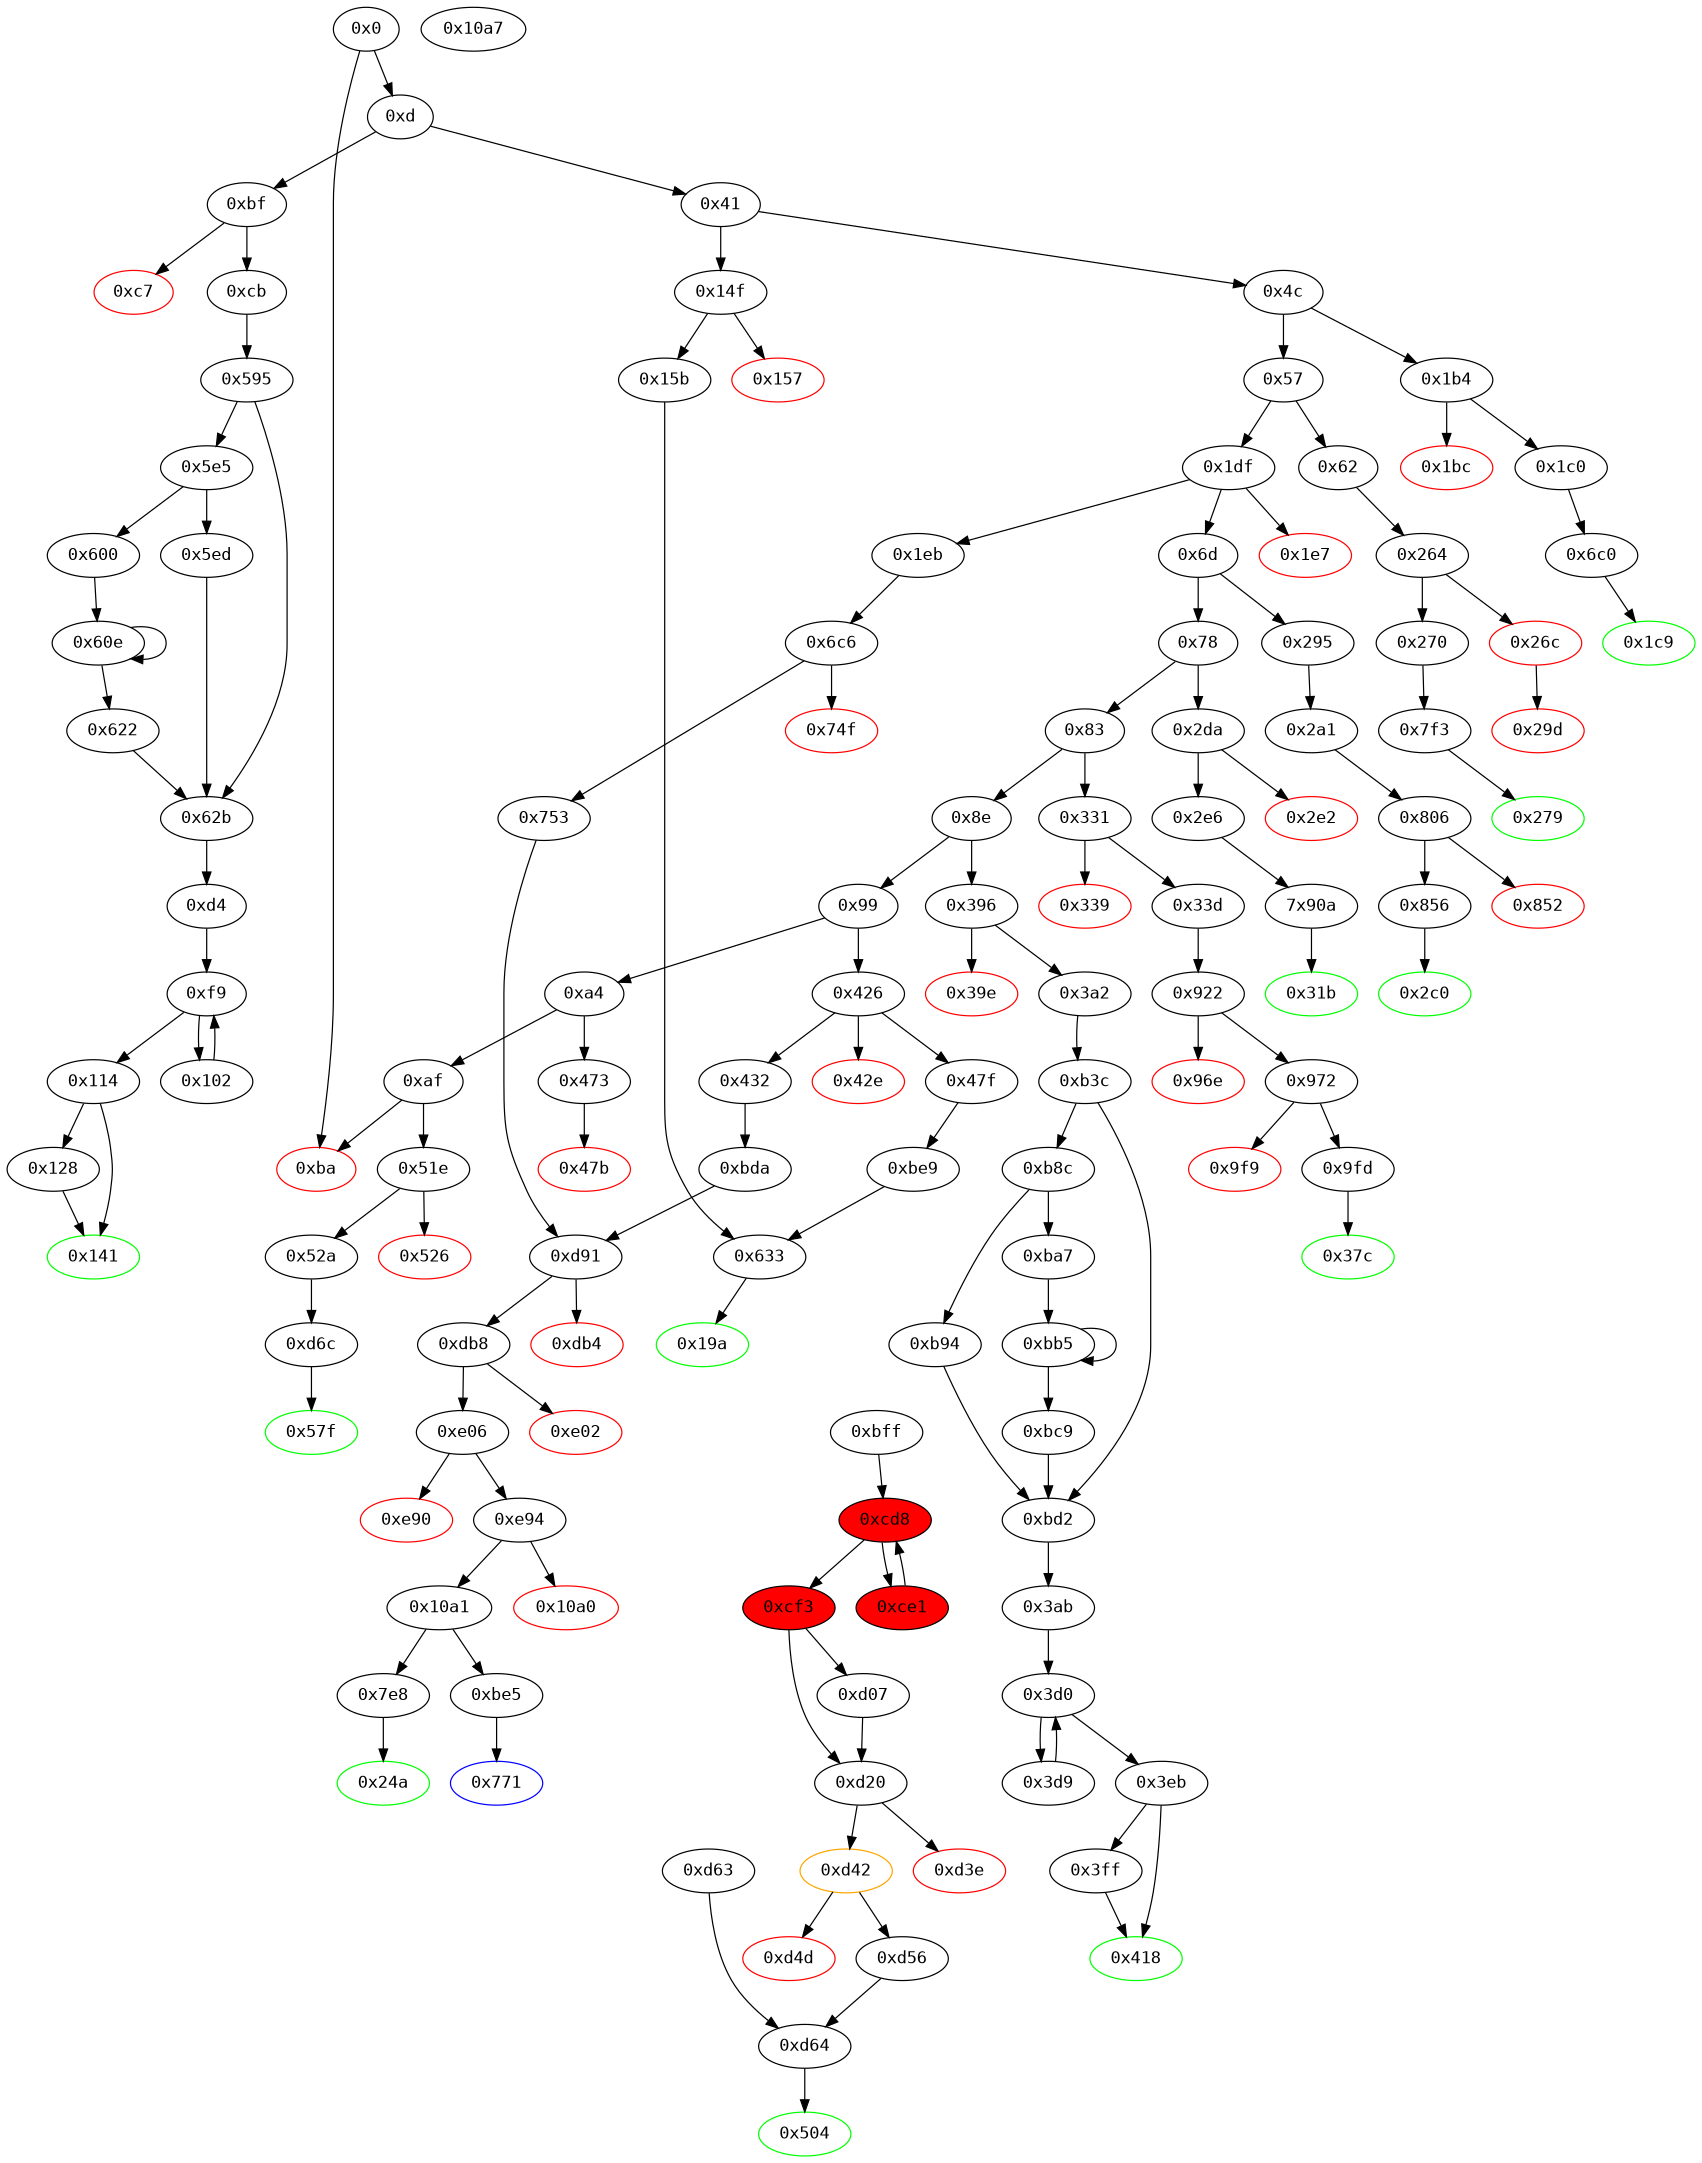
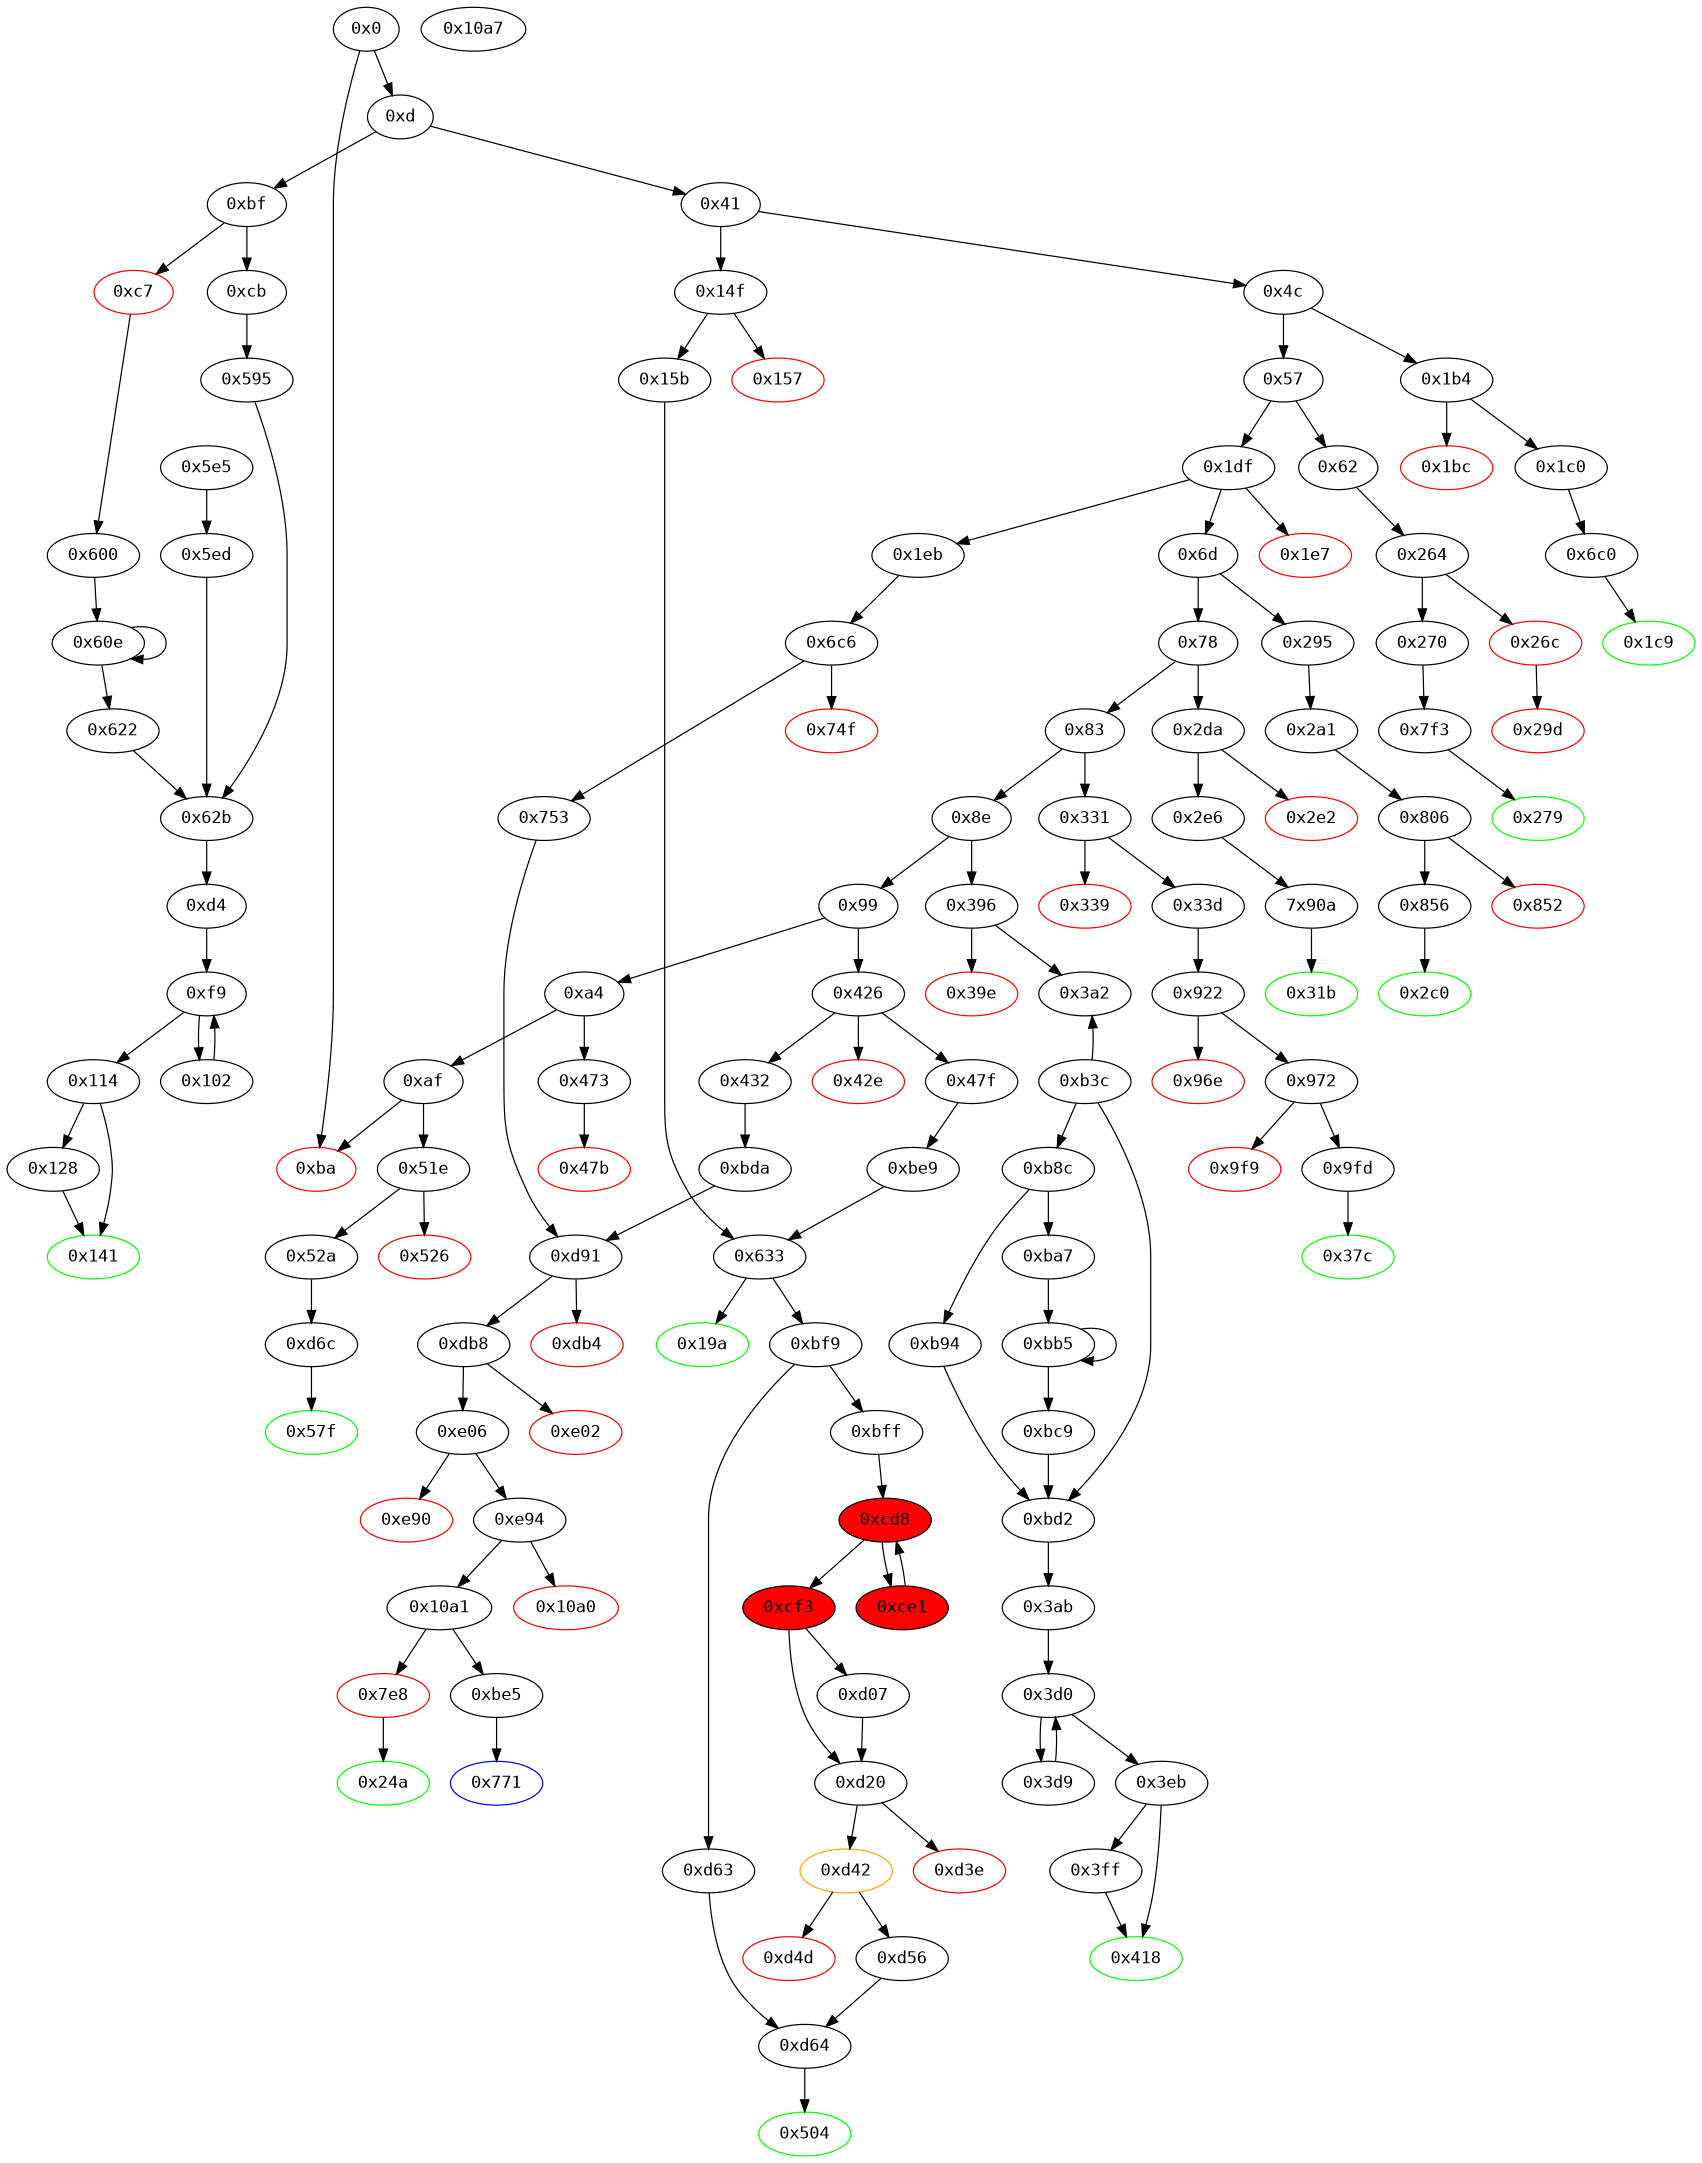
edge "0x595" -> "0x5e5": removed
edge "0x5e5" -> "0x600": now "0xc7" -> "0x600"
edge "0x3a2" -> "0xb3c": reversed
node "0xbf9": added
node "0x7e8": color black -> red
